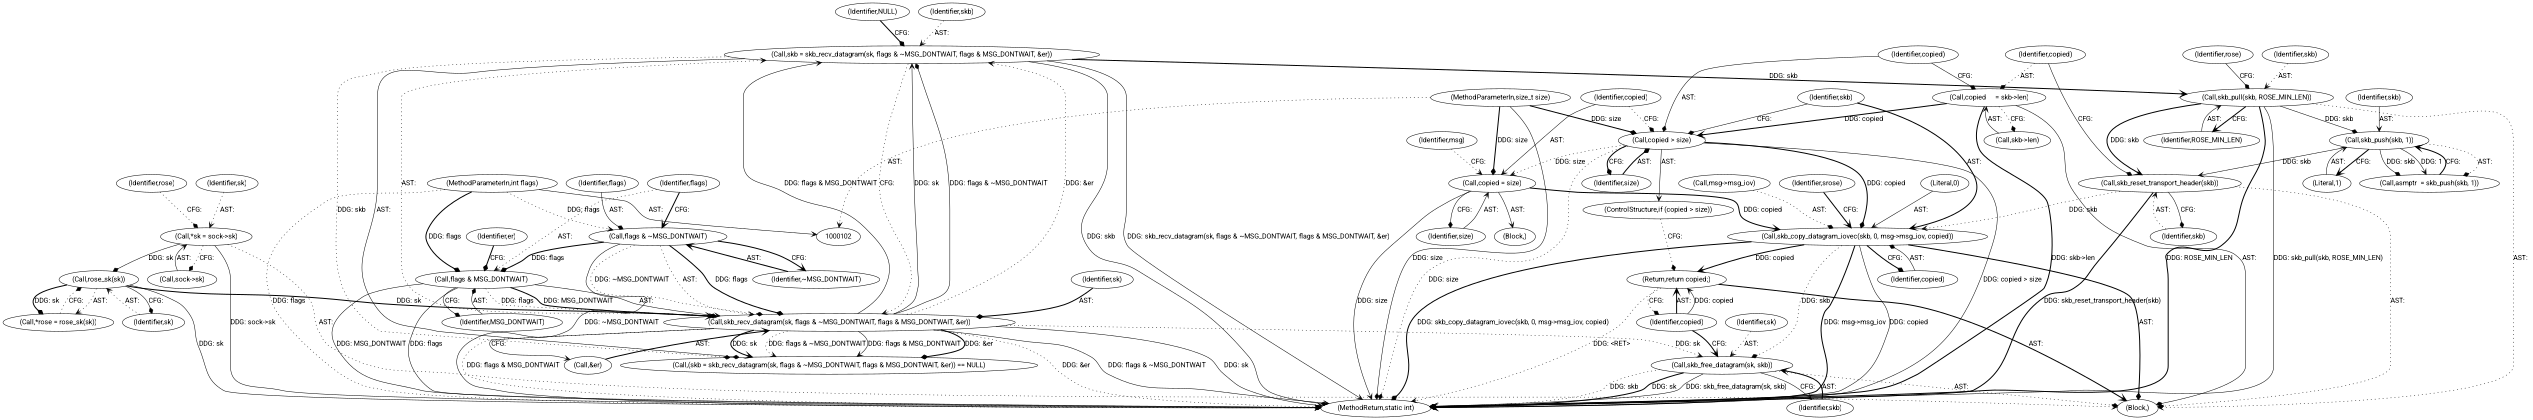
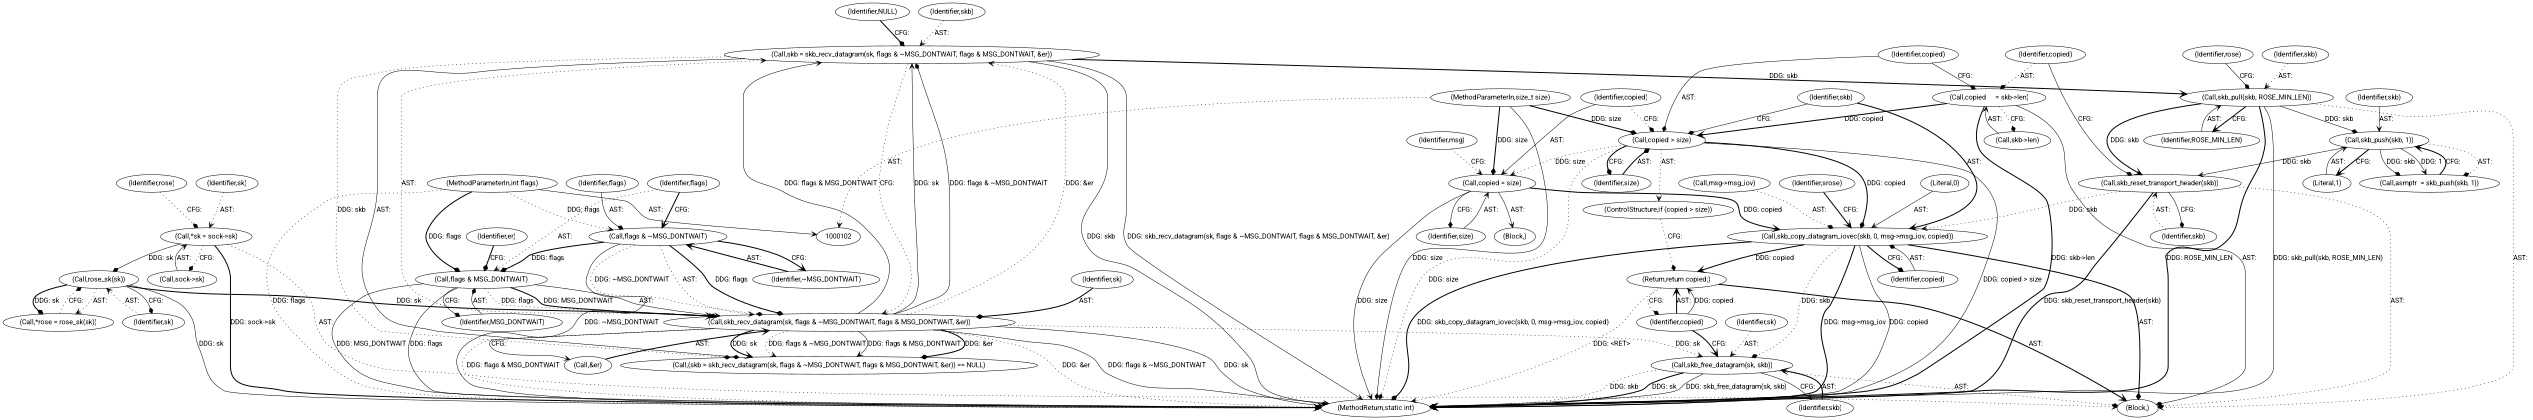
edge "(Call,copied > size)" -> "(ControlStructure,if (copied > size))": style solid -> dotted
edge "(Call,*sk = sock->sk)" -> "(MethodReturn,static int)": style solid -> bold
